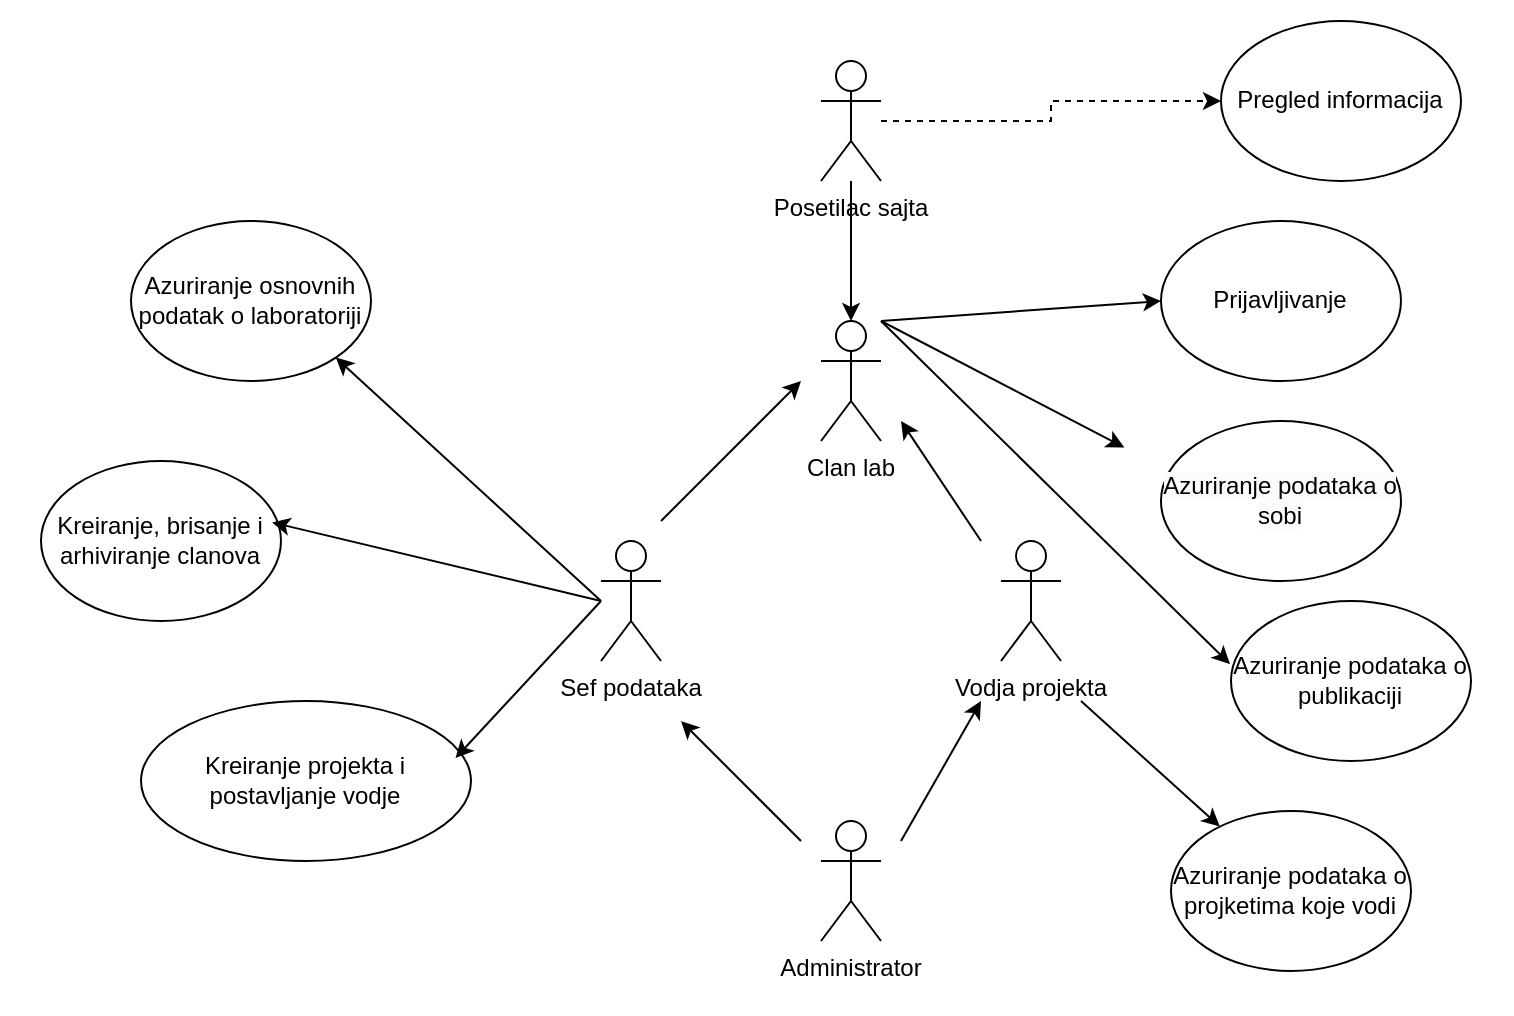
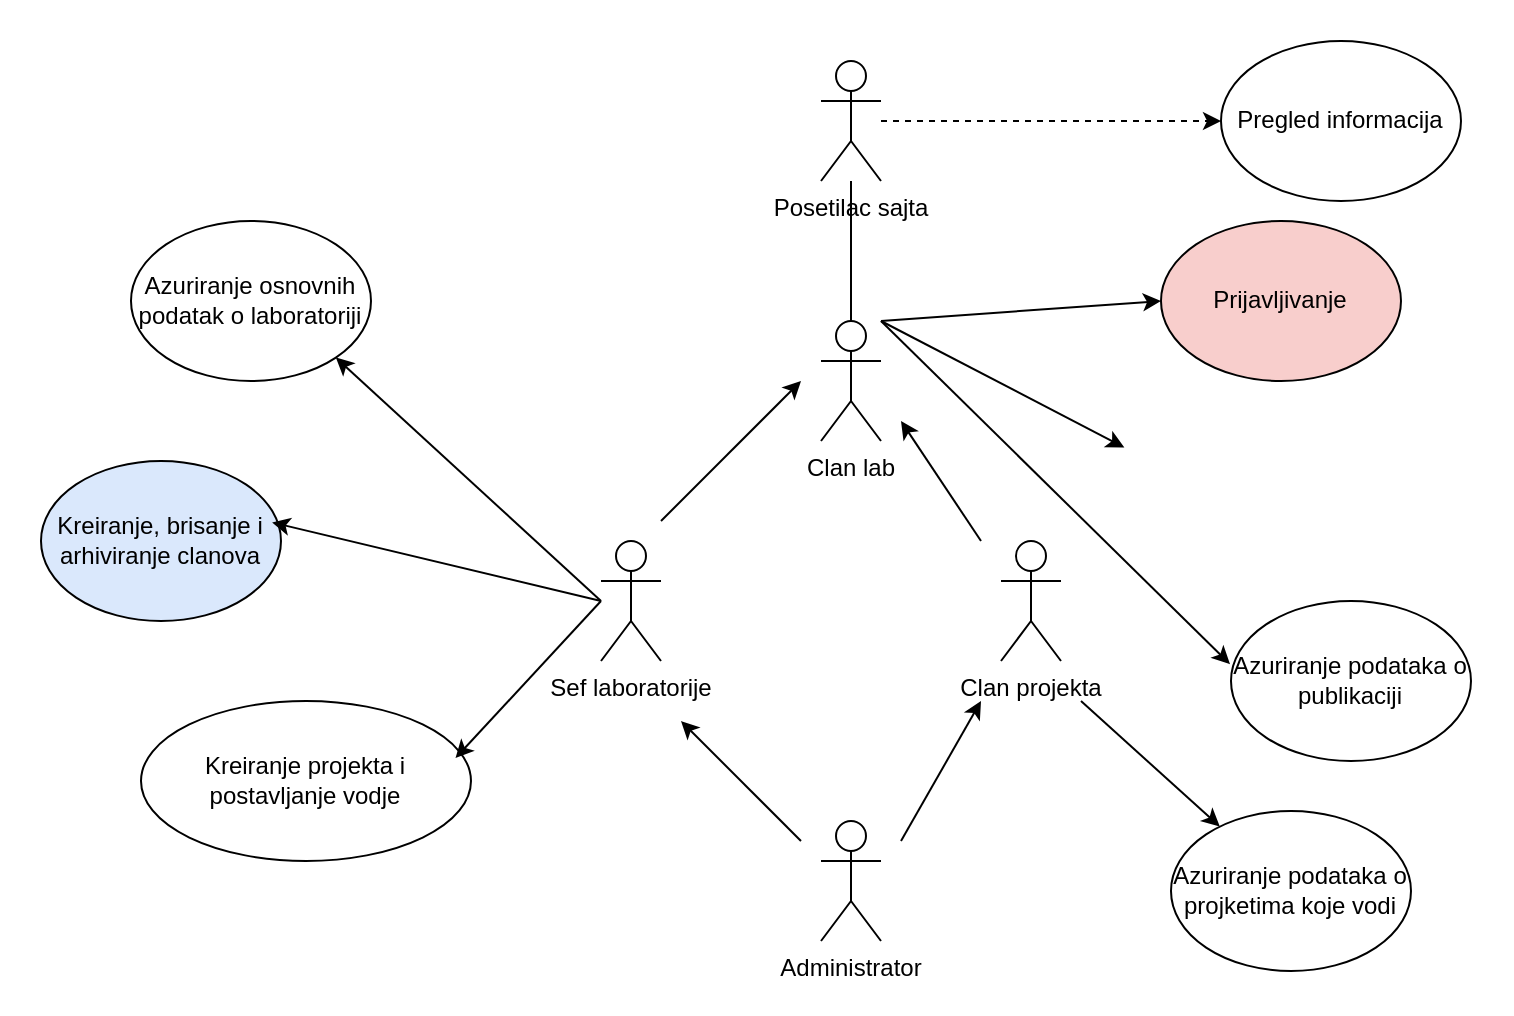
node "Pregled informacija": moved (1341, 101) -> (1341, 121)
node "Prijavljivanje": fillcolor #ffffff -> #f8cecc
edge "Posetilac sajta" -> "Clan lab": arrowhead classic -> none
node "Azuriranje podataka o sobi": removed
node "Kreiranje, brisanje i arhiviranje clanova": fillcolor #ffffff -> #dae8fc
node "Sef podataka": label "Sef podataka" -> "Sef laboratorije"
node "Vodja projekta": label "Vodja projekta" -> "Clan projekta"
